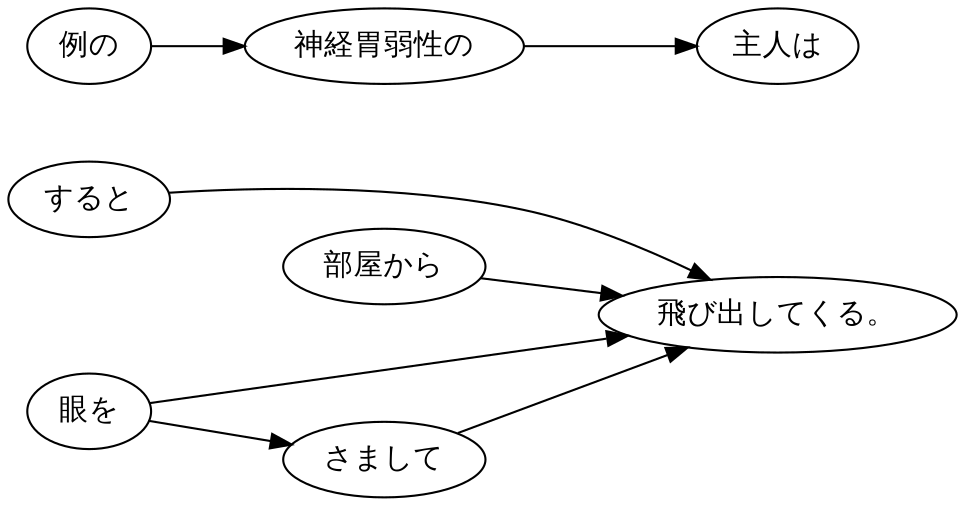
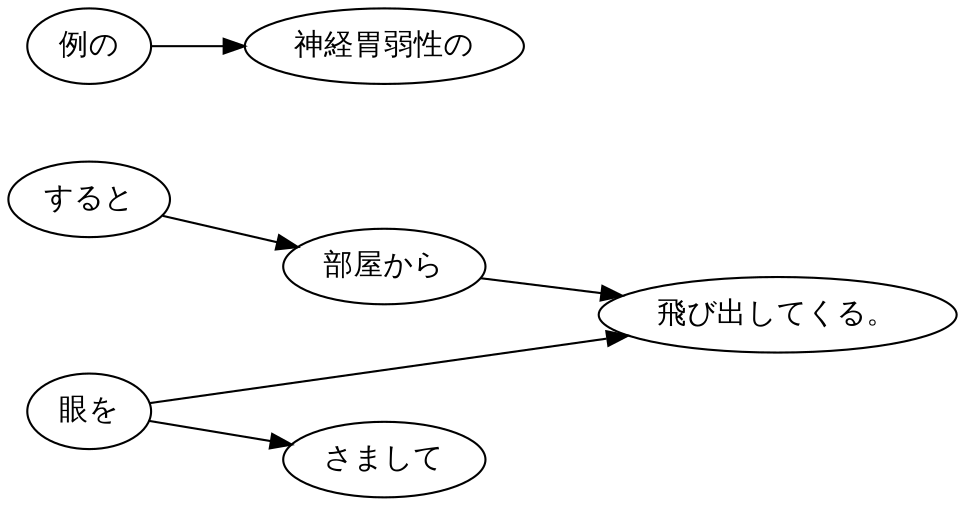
node "主人は": removed
edge "すると" -> "飛び出してくる。": now "すると" -> "部屋から"
edge "さまして" -> "飛び出してくる。": removed
